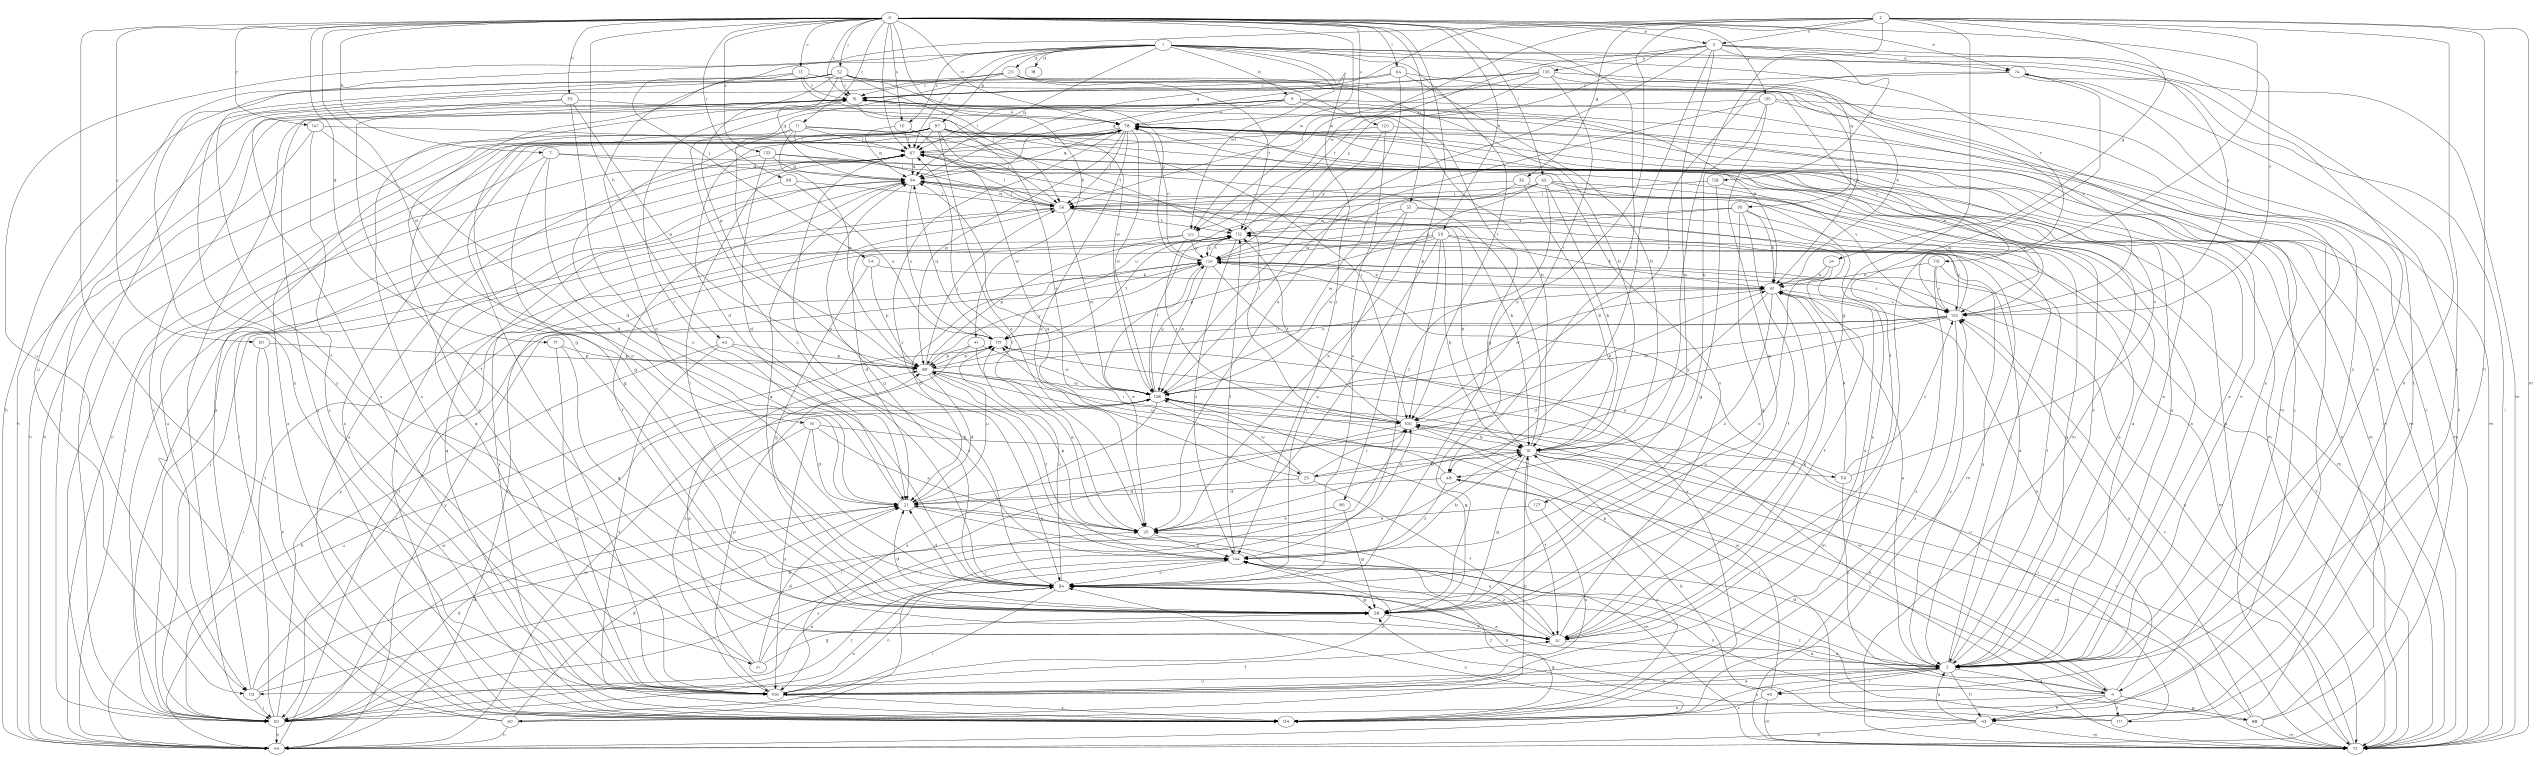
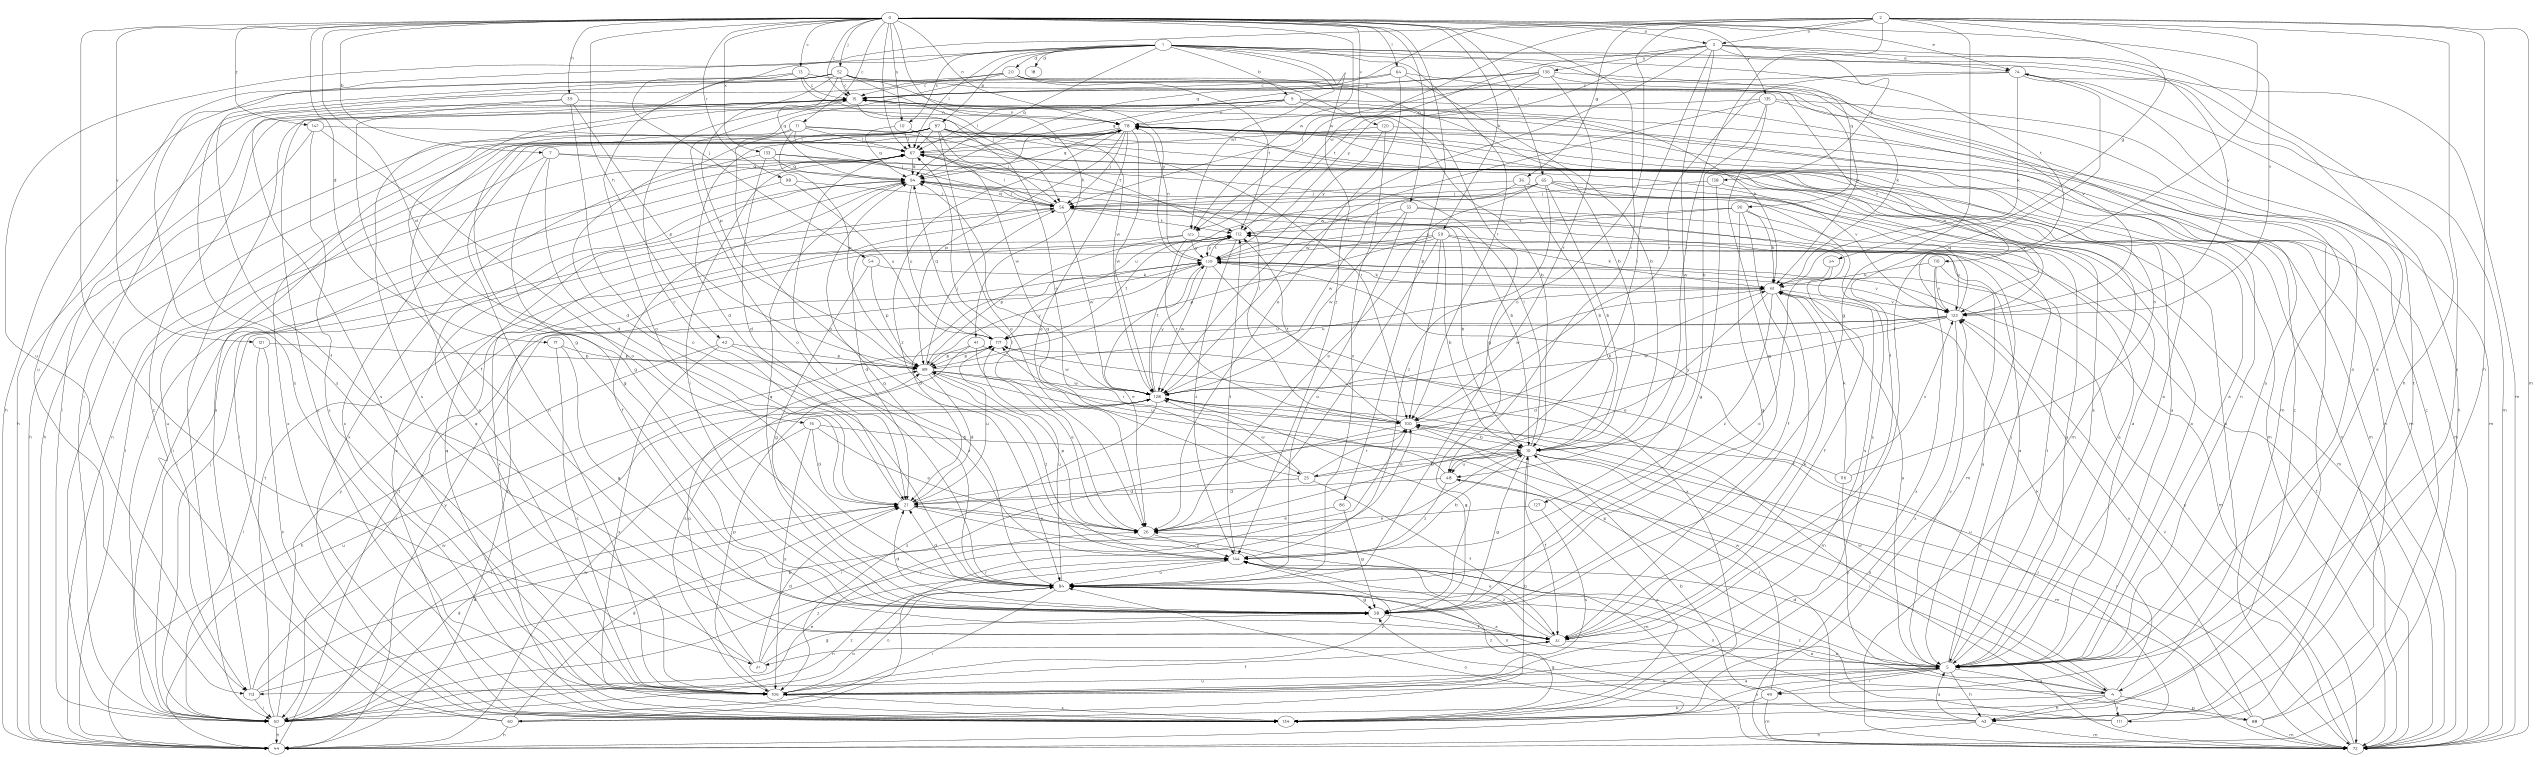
edge "32" -> "78": now "32" -> "97"
edge "34" -> "61": now "24" -> "61"
edge "24" -> "72": label "i" -> "m"
edge "10" -> "116": now "10" -> "48"
